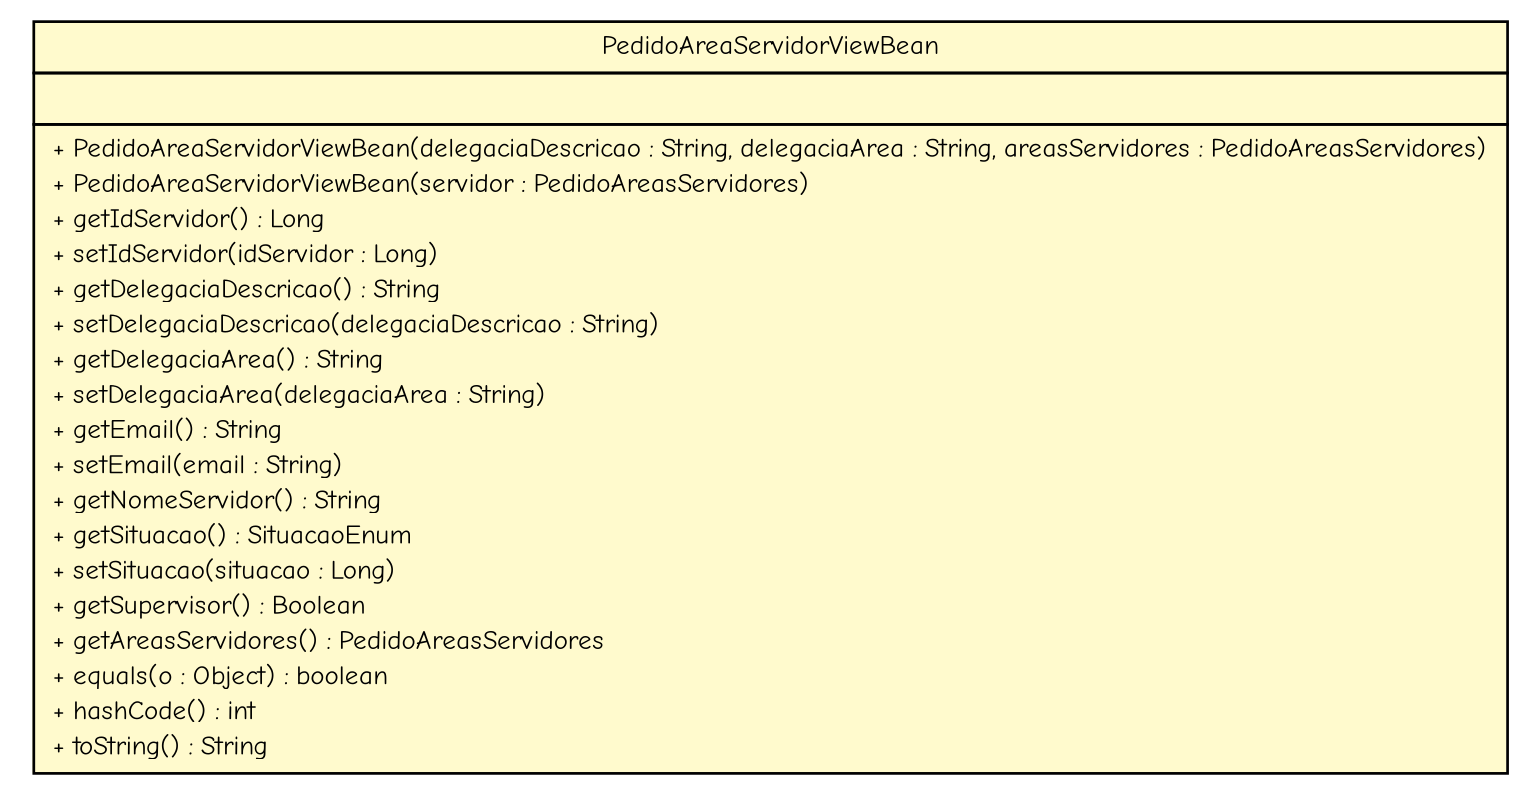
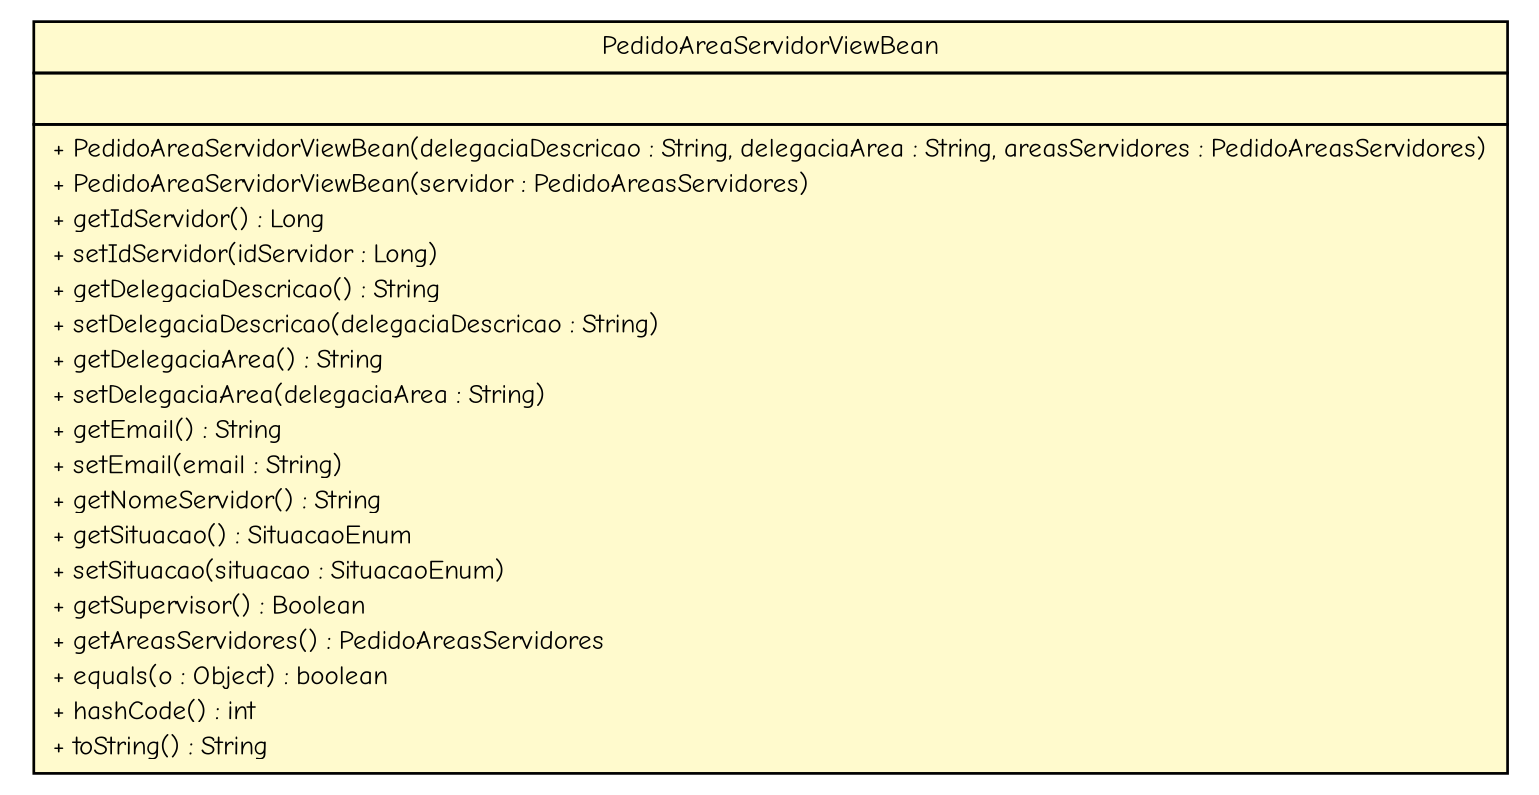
node "PedidoAreaServidorViewBean": text "+ setSituacao(situacao : Long)" -> "+ setSituacao(situacao : SituacaoEnum)"
